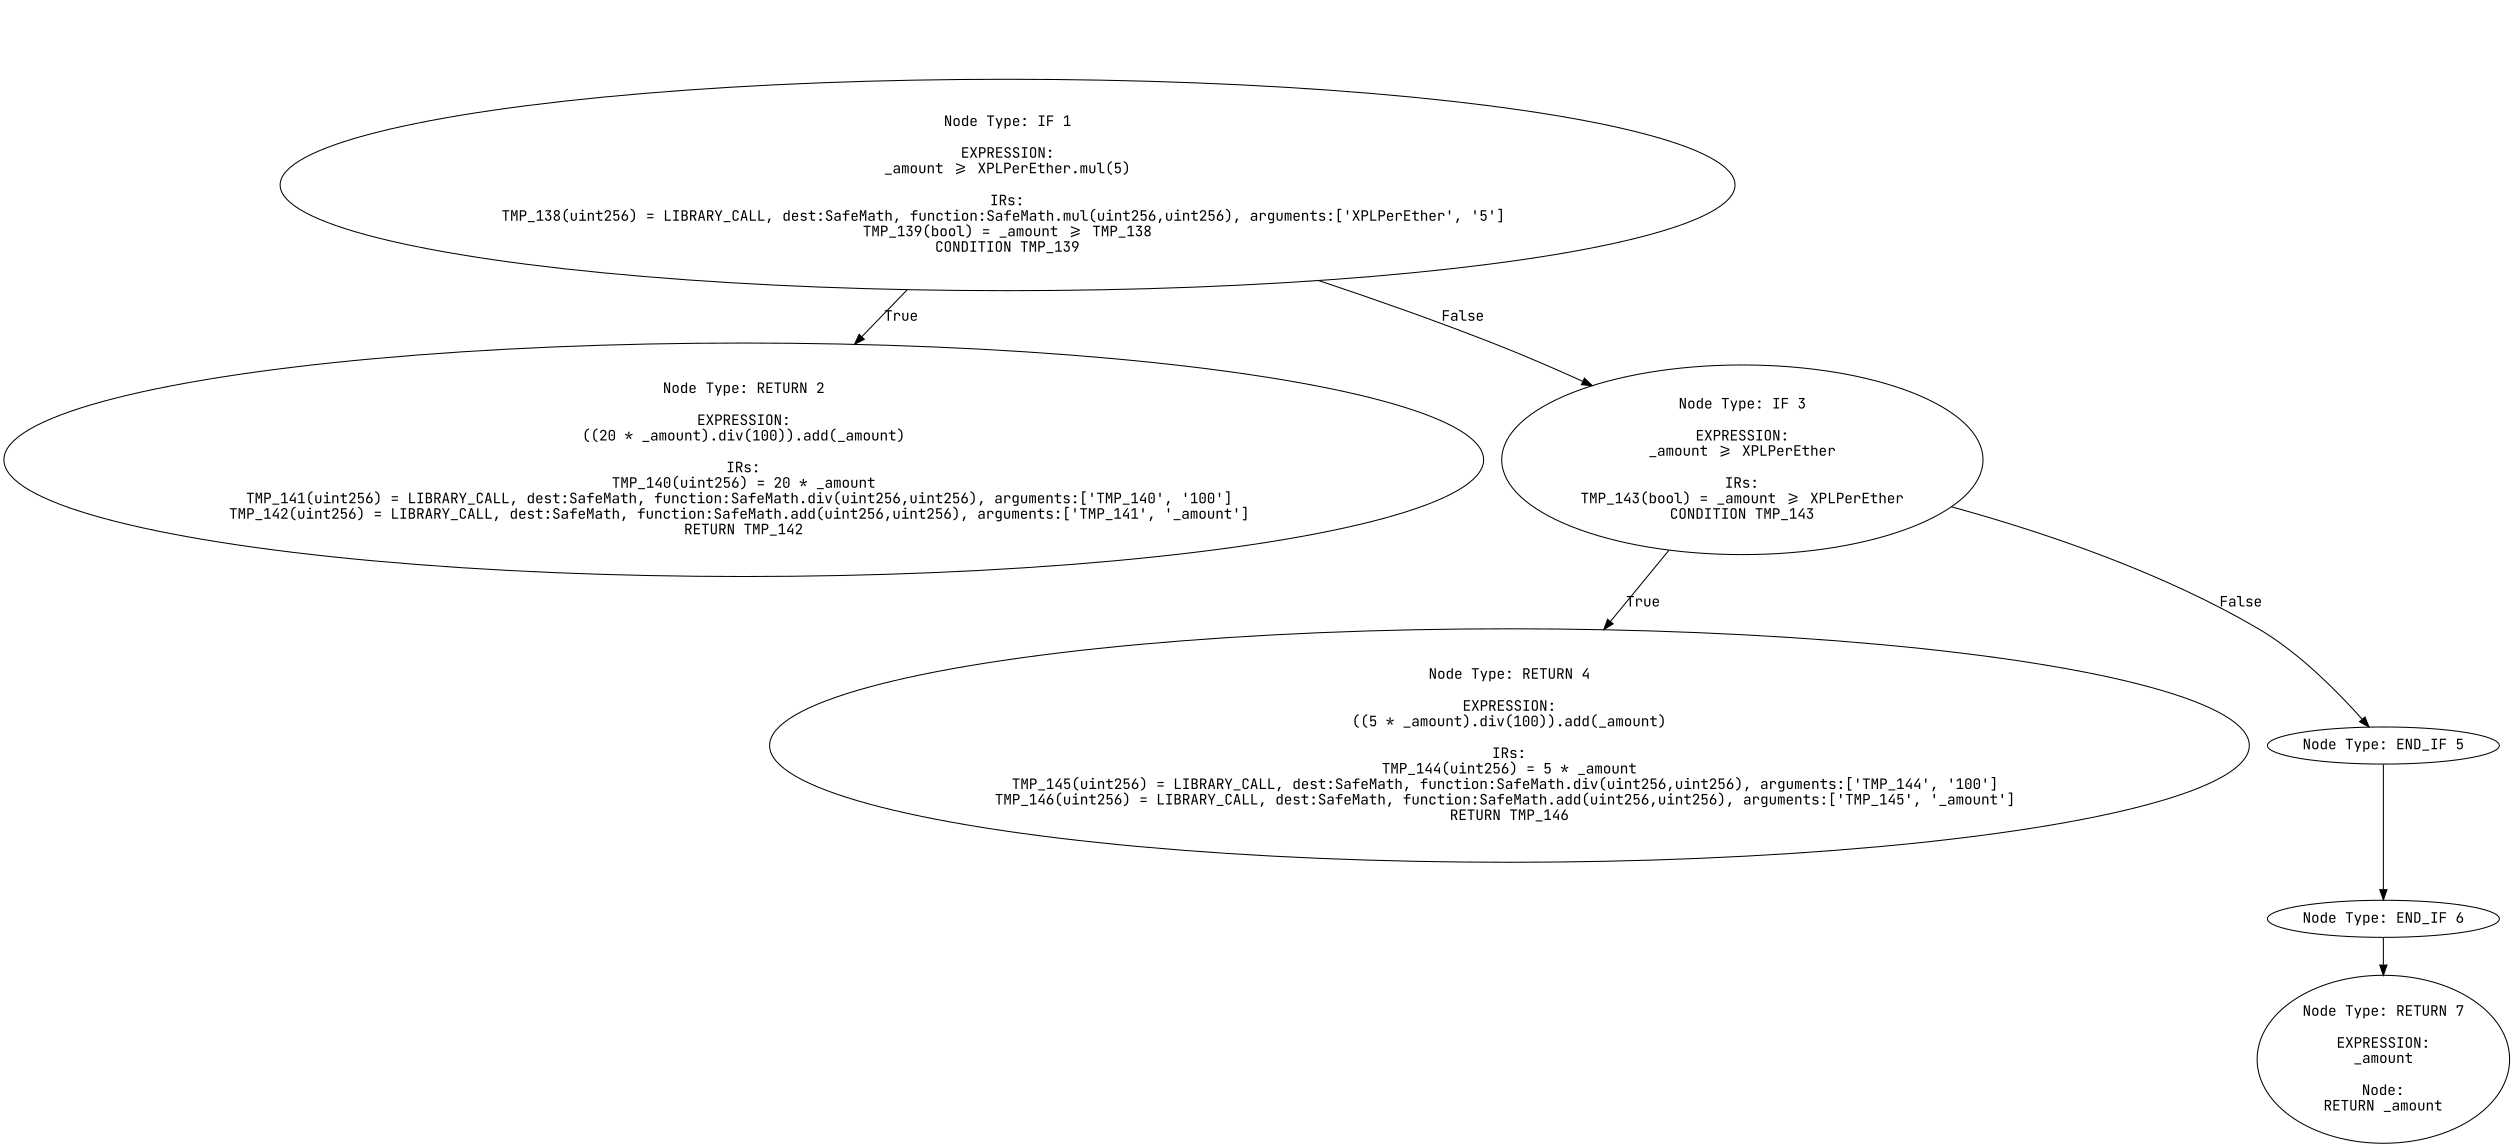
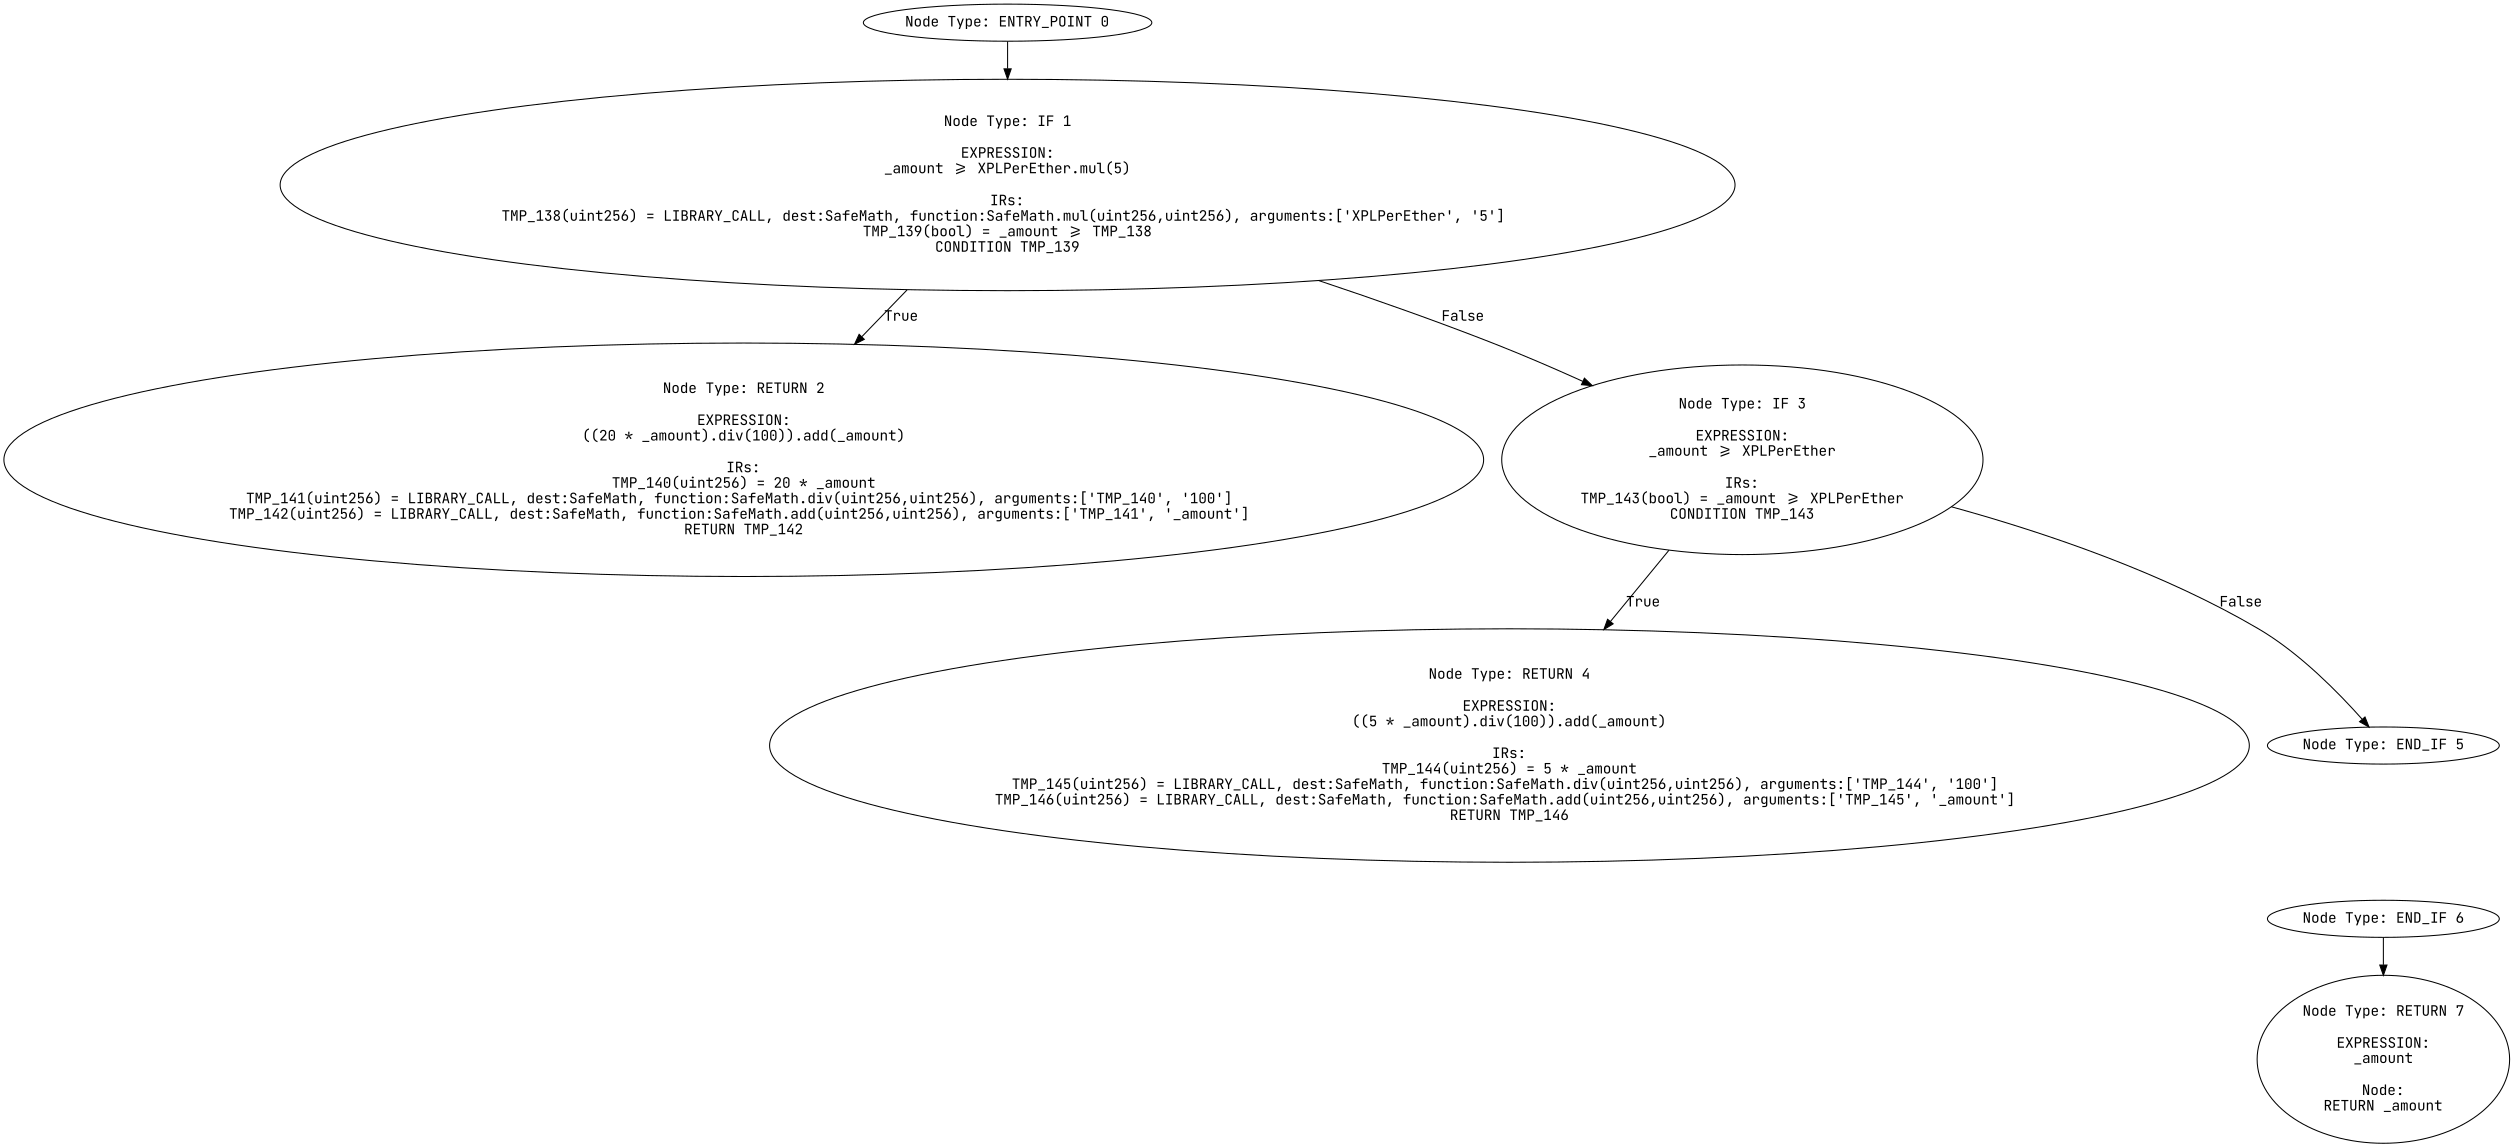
node "Node Type: ENTRY_POINT 0": added
edge "Node Type: END_IF 5" -> "Node Type: END_IF 6": removed
